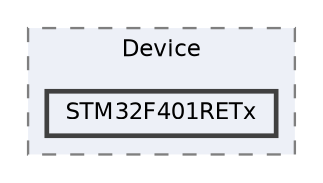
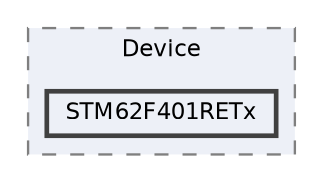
node "STM32F401RETx": label "STM32F401RETx" -> "STM62F401RETx"
